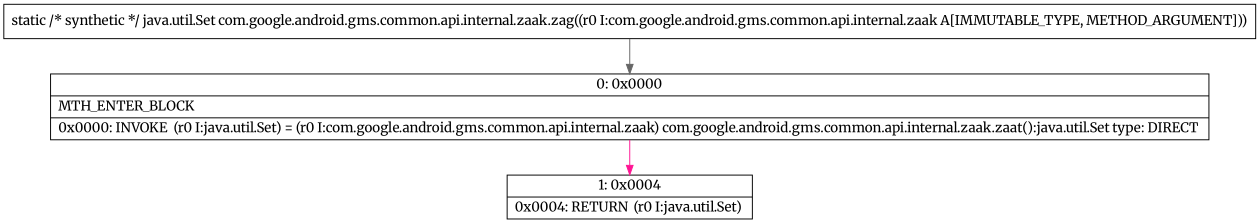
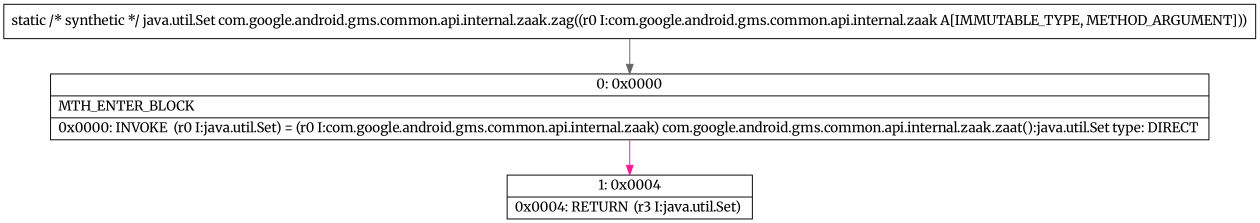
node "1: 0x0004": text "0x0004: RETURN  (r0 I:java.util.Set)" -> "0x0004: RETURN  (r3 I:java.util.Set)"
